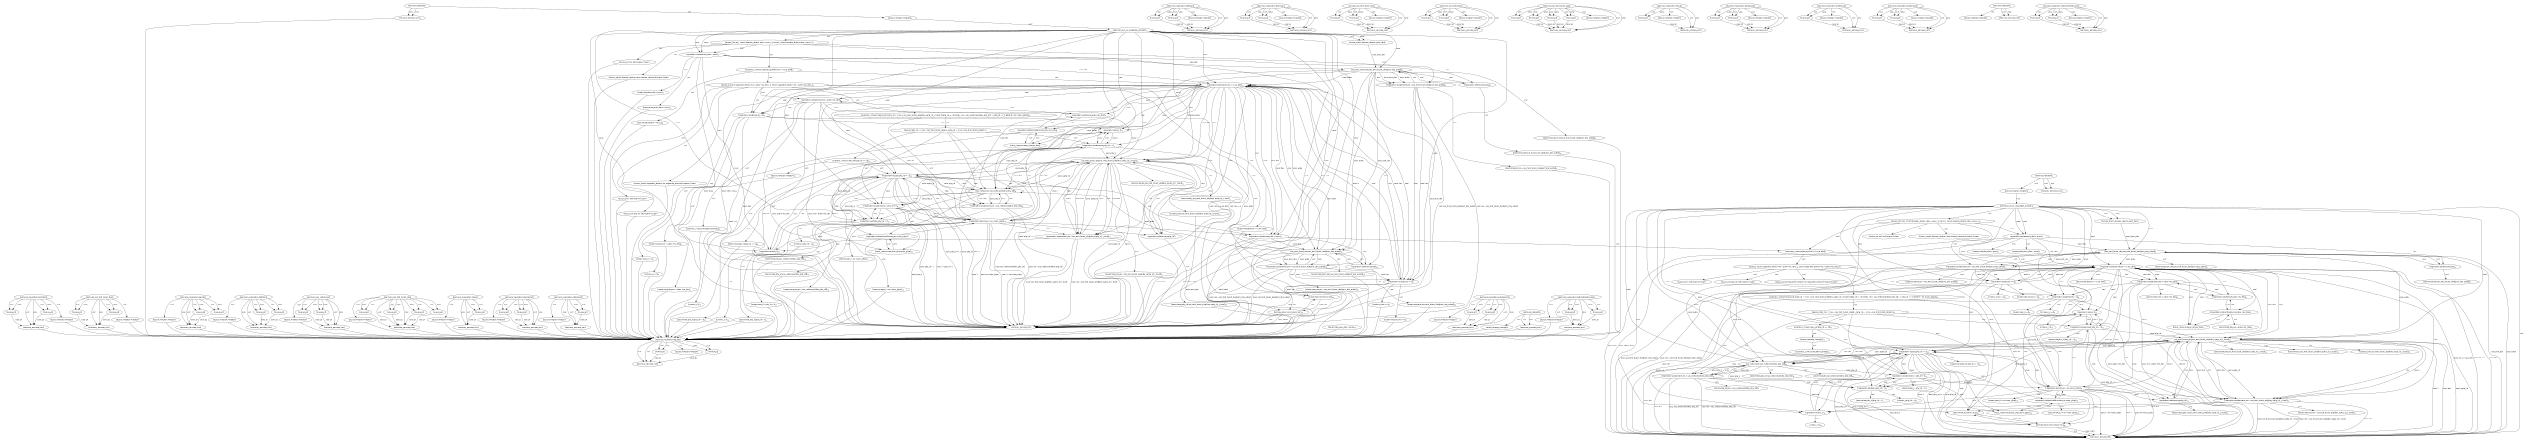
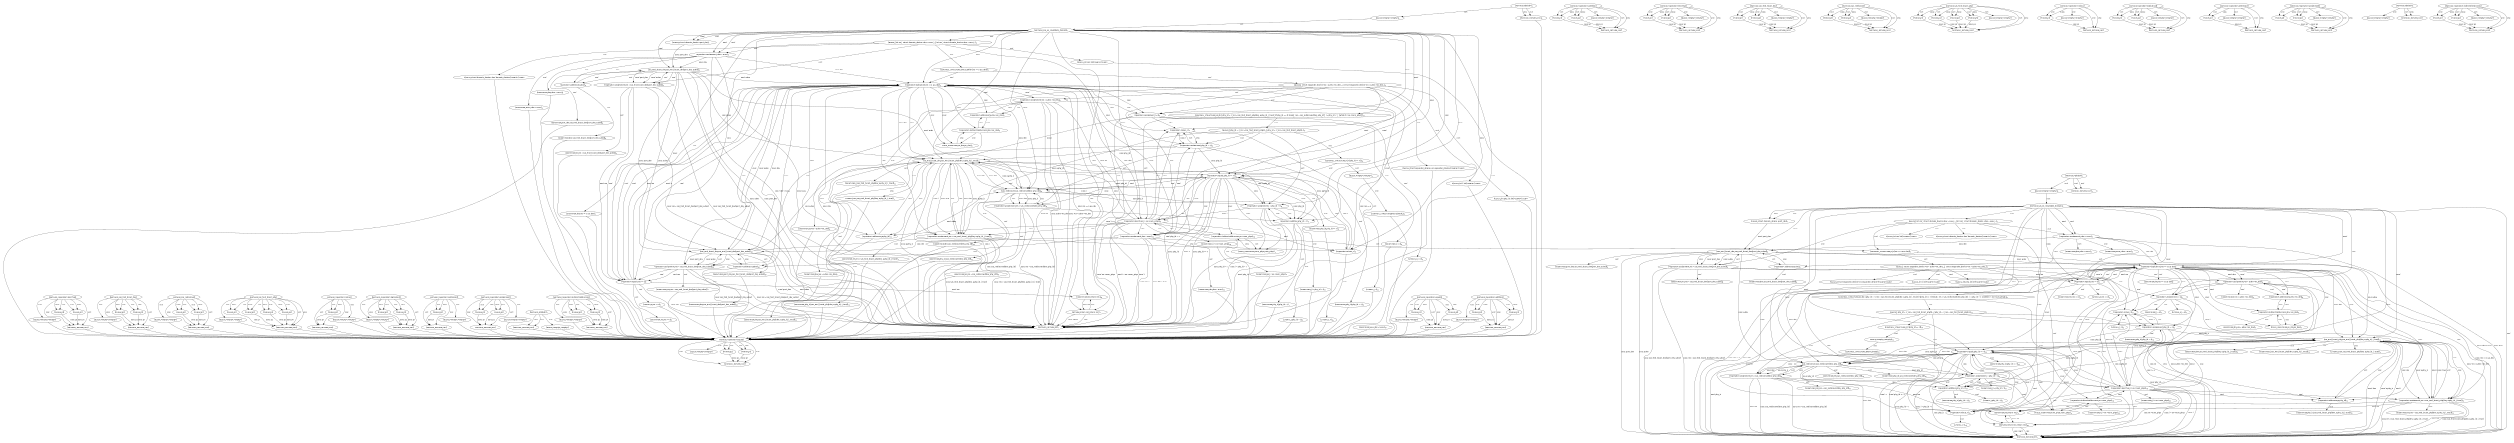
edge "(CONTROL_STRUCTURE,WHILE,while (res == 0 && dev))" -> "(IDENTIFIER,dev,dev = NULL)": now "(<operator>.assignment,dev = NULL)" -> "(IDENTIFIER,dev,dev = NULL)"
